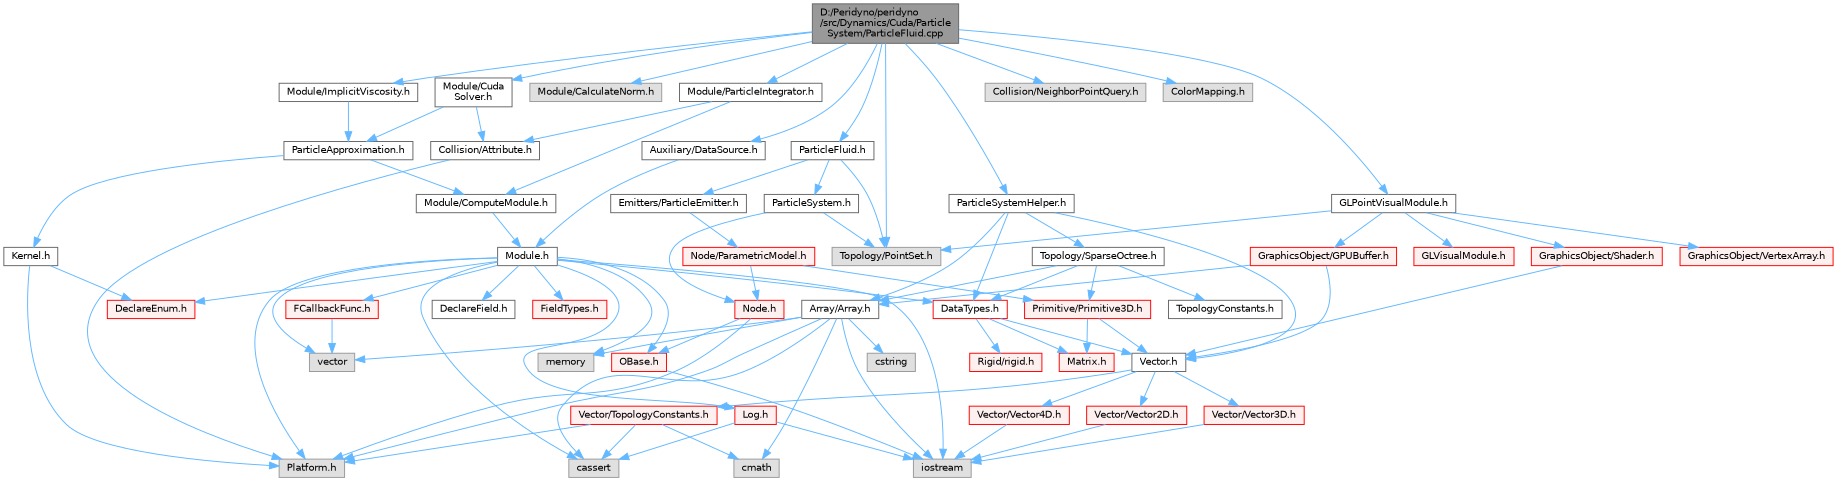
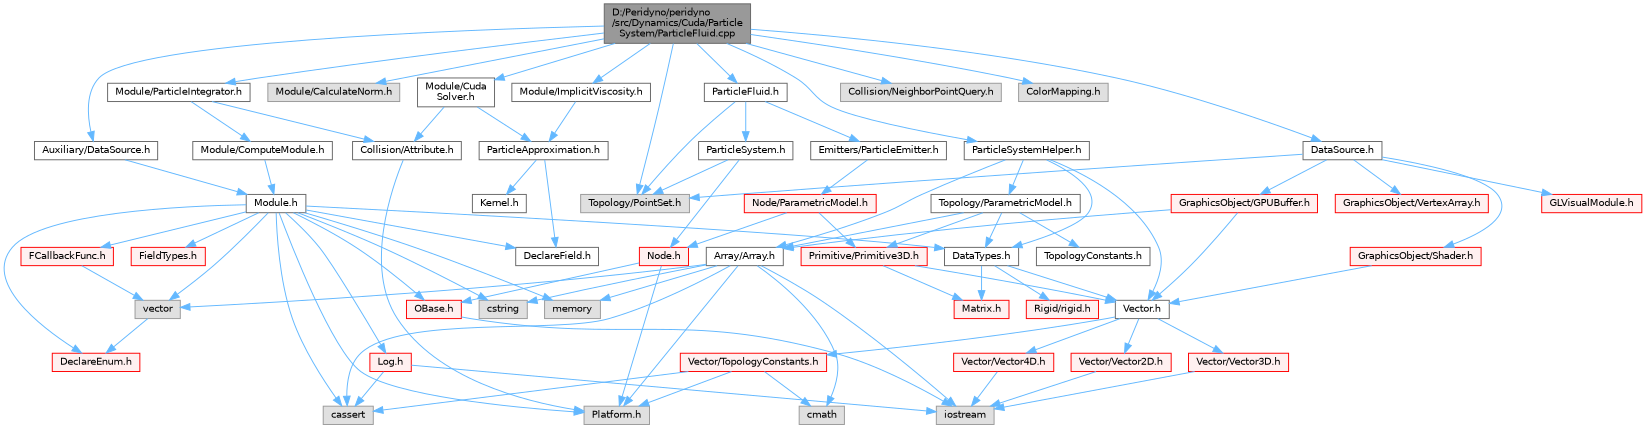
edge "ParticleApproximation.h" -> "Module/ComputeModule.h": now "ParticleApproximation.h" -> "DeclareField.h"
node "GLPointVisualModule.h": label "GLPointVisualModule.h" -> "DataSource.h"
node "Topology/SparseOctree.h": label "Topology/SparseOctree.h" -> "Topology/ParametricModel.h"
edge "Kernel.h" -> "DeclareEnum.h": now "vector" -> "DeclareEnum.h"
node "DataTypes.h": color red -> grey40
edge "Module.h" -> "iostream": now "Module.h" -> "cstring"
edge "Kernel.h" -> "Platform.h": removed
